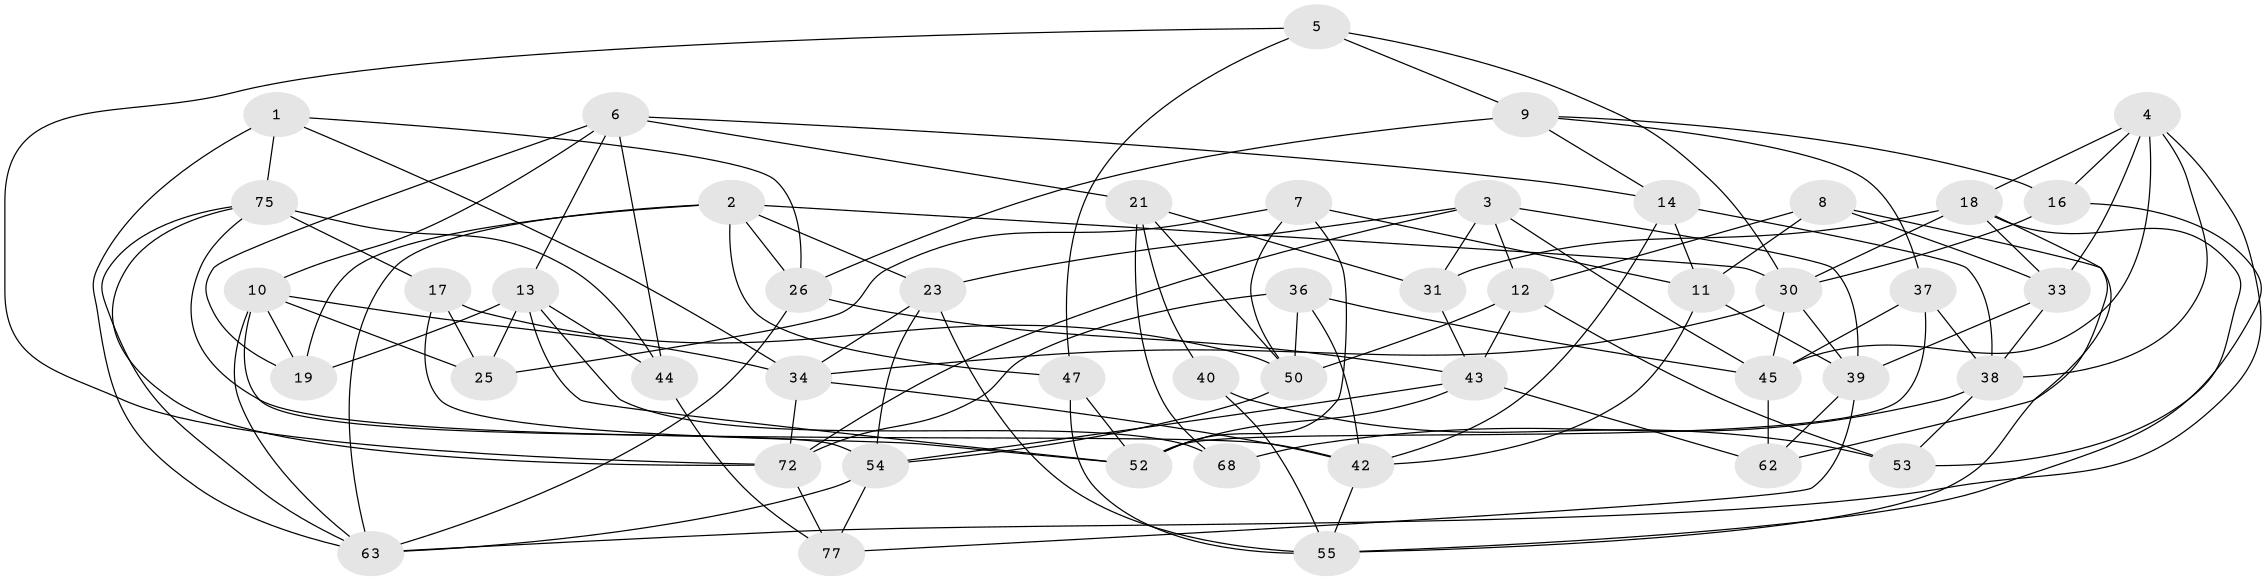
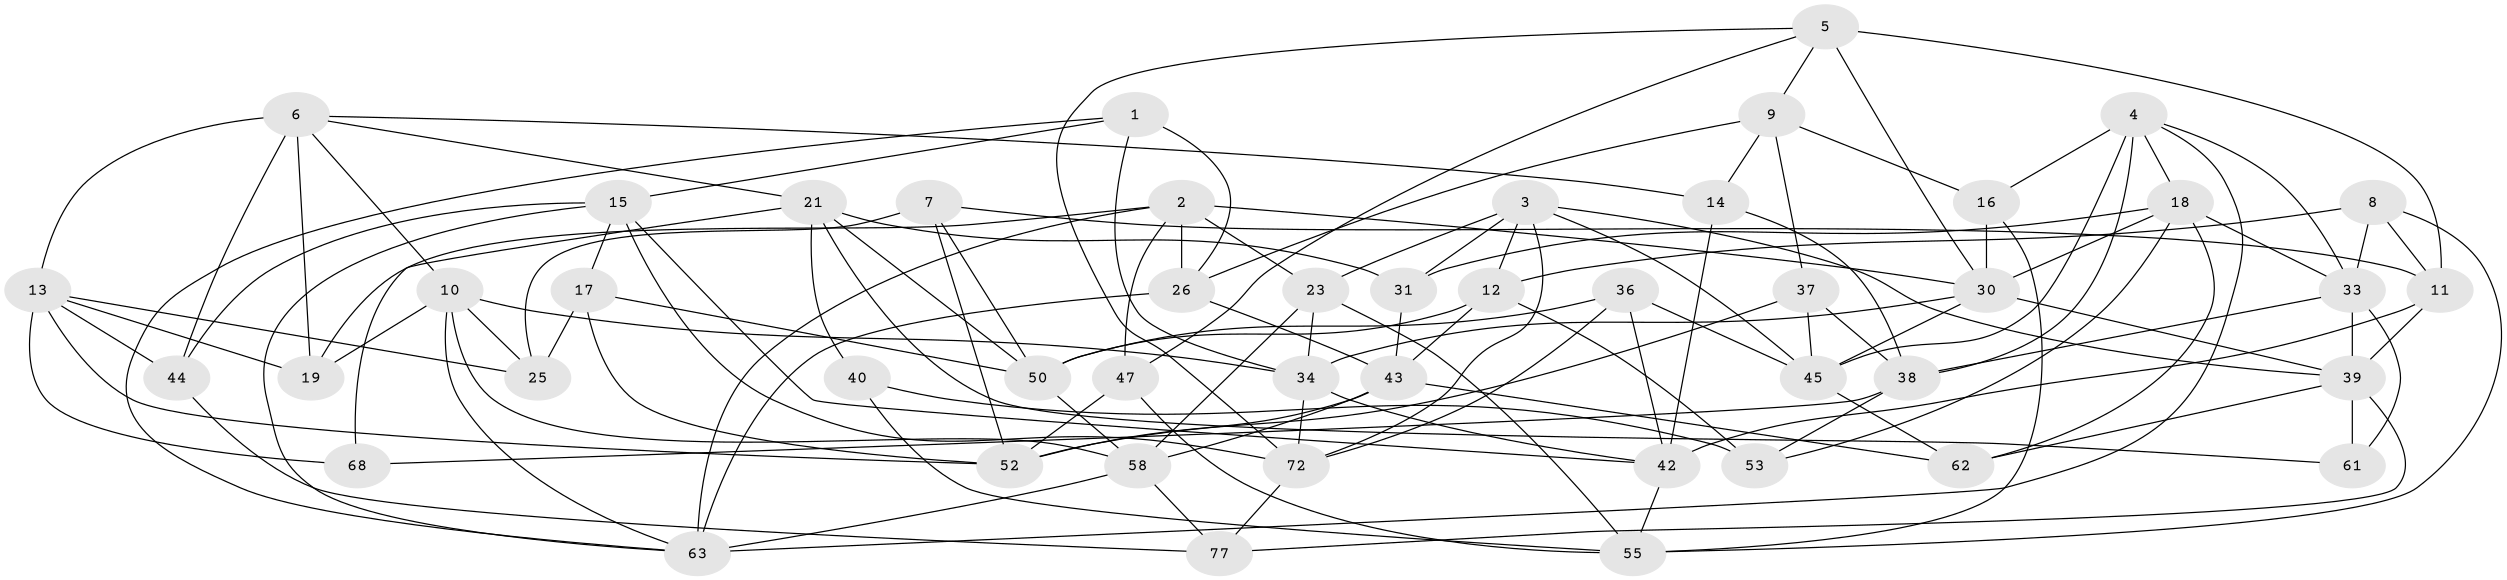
node "75": label "75" -> "15"
edge "14" -- "11": now "5" -- "11"
node "54": label "54" -> "58"
node "61": added
